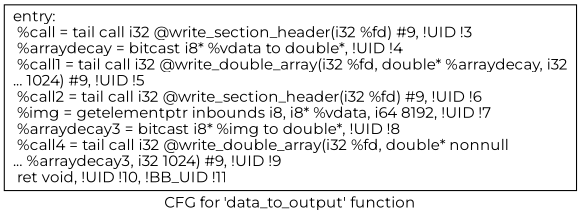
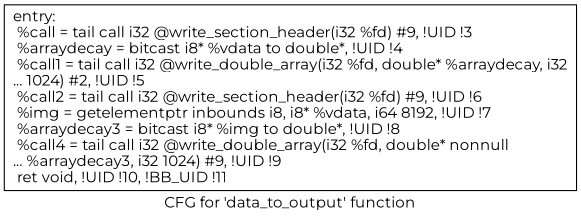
node "entry:": text "... 1024) #9, !UID !5" -> "... 1024) #2, !UID !5"
